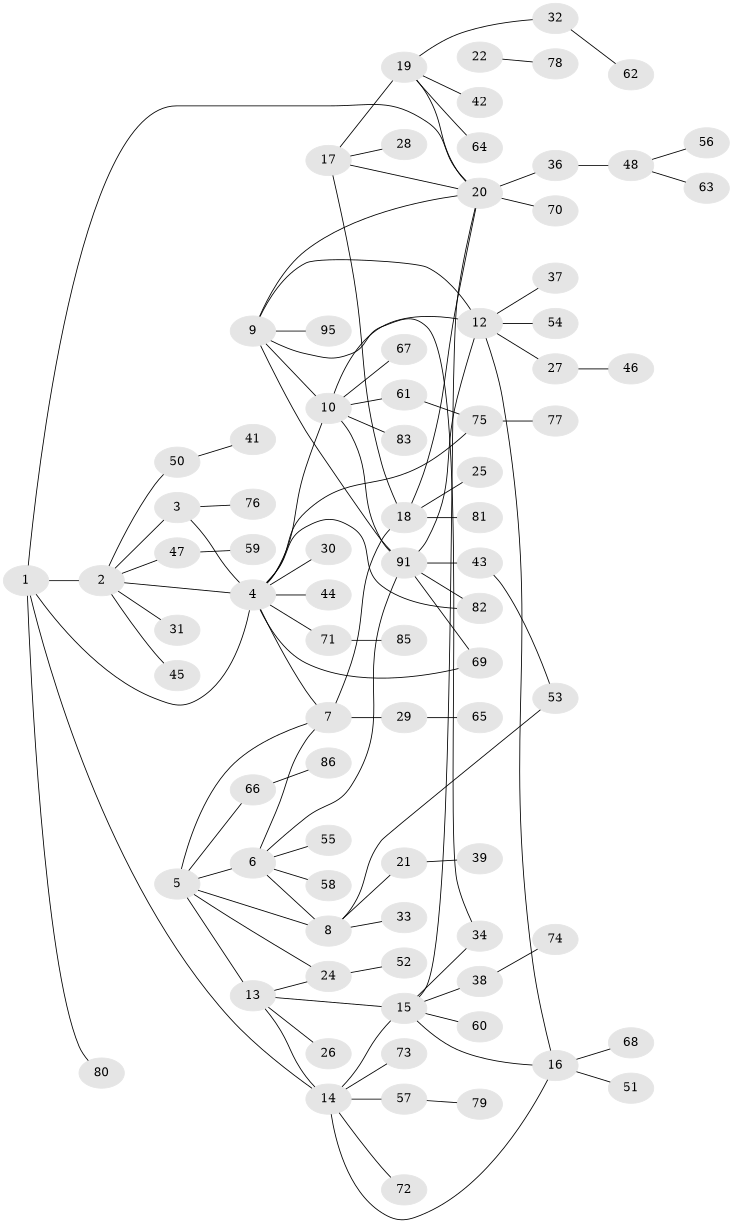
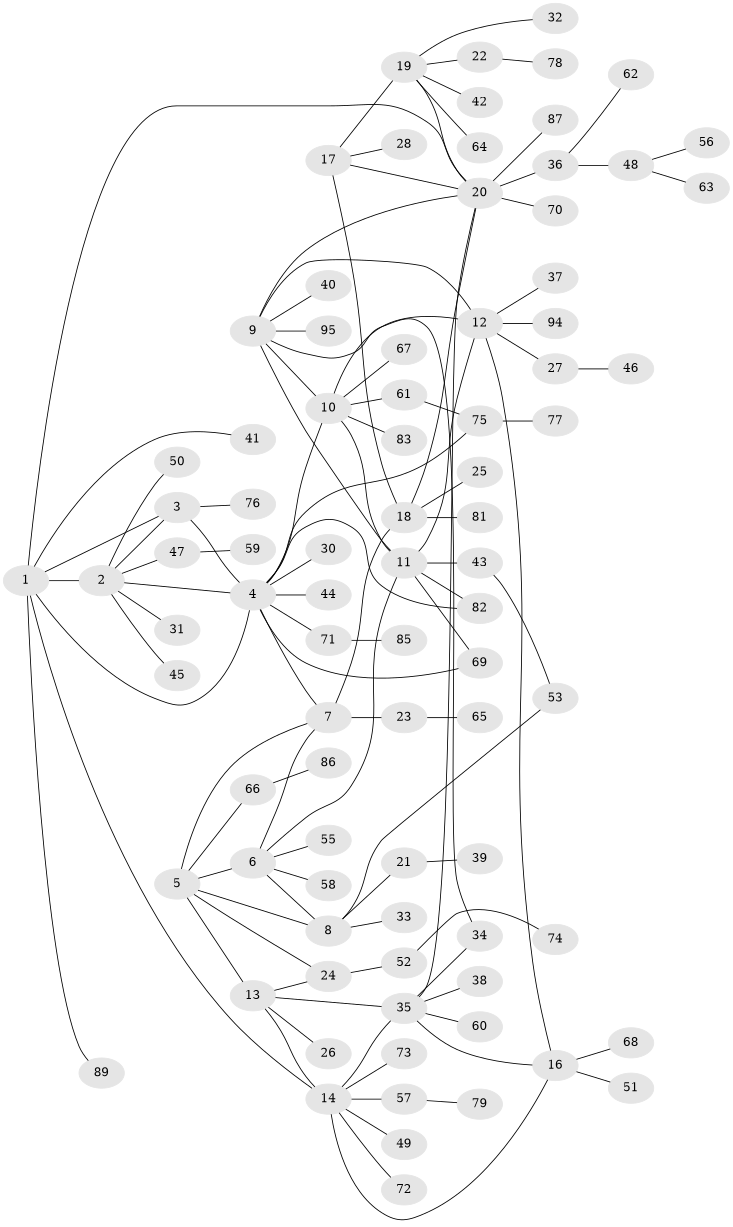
edge "32" -- "62": now "36" -- "62"
edge "22" -- "19": added
node "87": added
node "40": added
node "54": label "54" -> "94"
edge "41" -- "50": now "41" -- "1"
edge "3" -- "1": added
node "91": label "91" -> "11"
node "29": label "29" -> "23"
edge "74" -- "38": now "74" -- "52"
node "15": label "15" -> "35"
node "80": label "80" -> "89"
node "49": added
